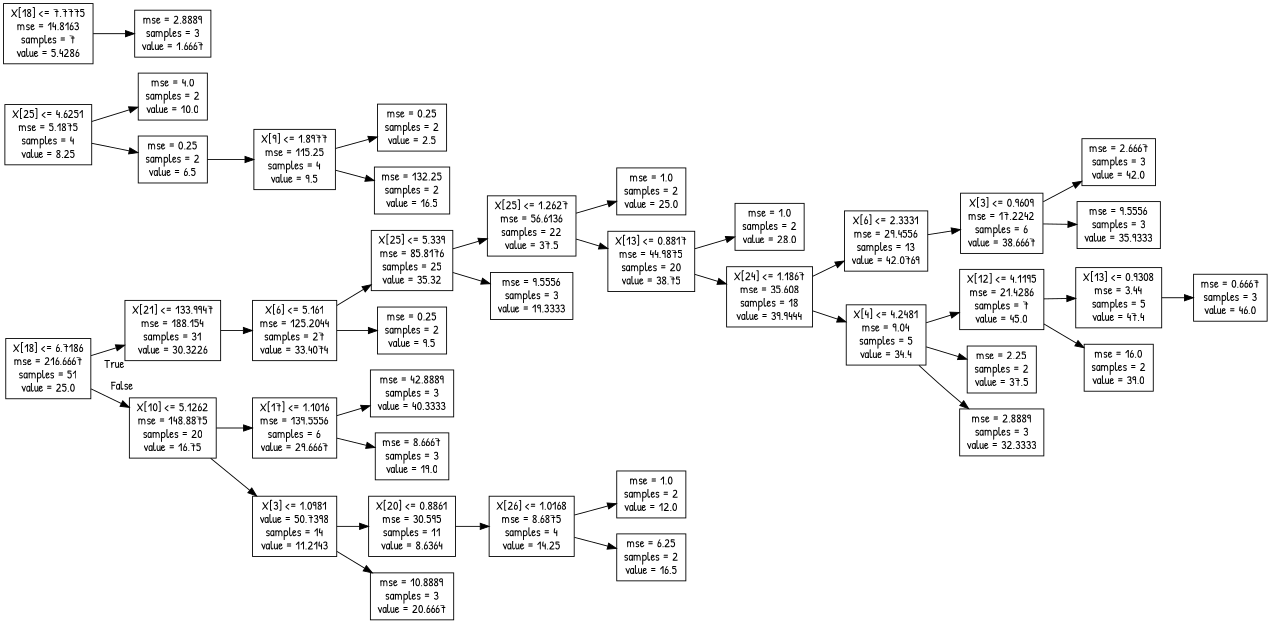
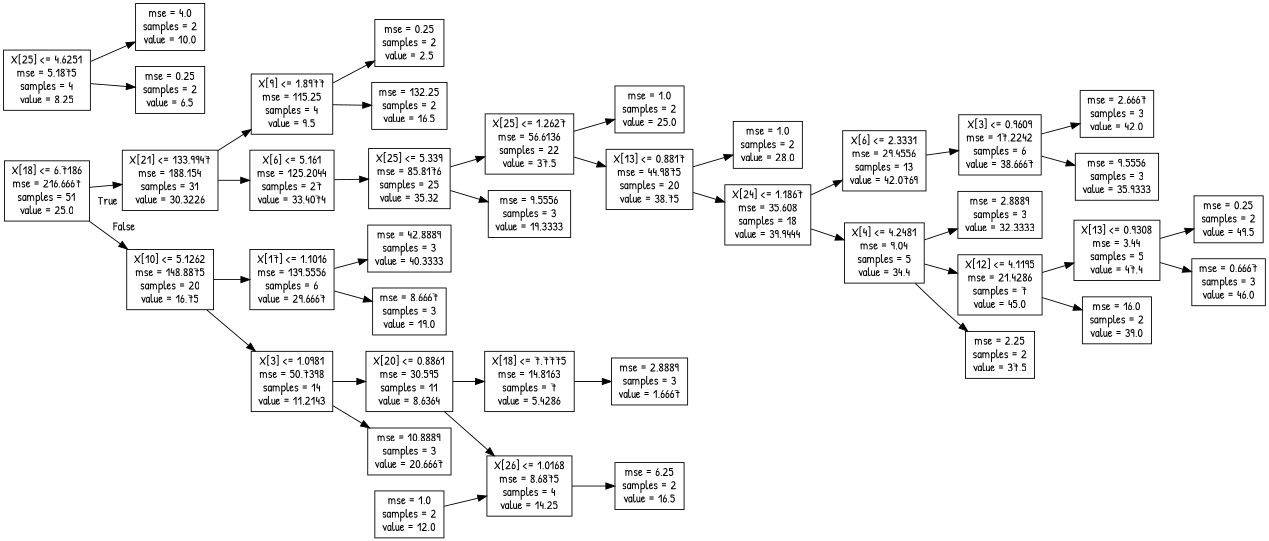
edge "mse = 0.25 samples = 2 value = 6.5" -> "X[9] <= 1.8977 mse = 115.25 samples = 4 value = 9.5": now "X[21] <= 133.9947 mse = 188.154 samples = 31 value = 30.3226" -> "X[9] <= 1.8977 mse = 115.25 samples = 4 value = 9.5"
node "mse = 0.25 samples = 2 value = 49.5": added
node "mse = 0.25 samples = 2 value = 9.5": removed
edge "X[20] <= 0.8861 mse = 30.595 samples = 11 value = 8.6364" -> "X[18] <= 7.7775 mse = 14.8163 samples = 7 value = 5.4286": added
edge "X[26] <= 1.0168 mse = 8.6875 samples = 4 value = 14.25" -> "mse = 1.0 samples = 2 value = 12.0": reversed
node "X[3] <= 1.0981 value = 50.7398 samples = 14 value = 11.2143": label "X[3] <= 1.0981 value = 50.7398 samples = 14 value = 11.2143" -> "X[3] <= 1.0981 mse = 50.7398 samples = 14 value = 11.2143"
